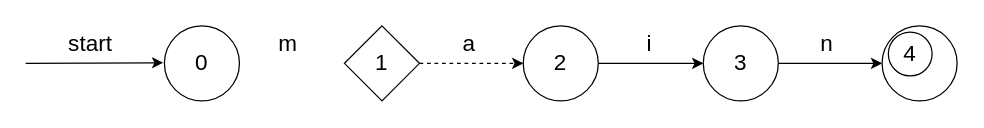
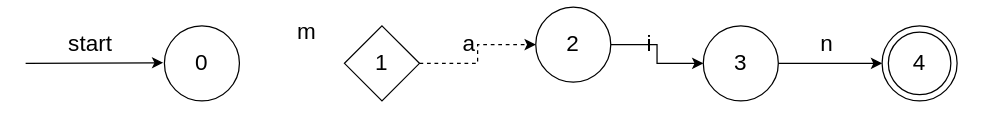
node "m": moved (288, 44) -> (307, 32)
node "4": size 44x44 -> 63x63
node "2": moved (561, 63) -> (573, 44)
